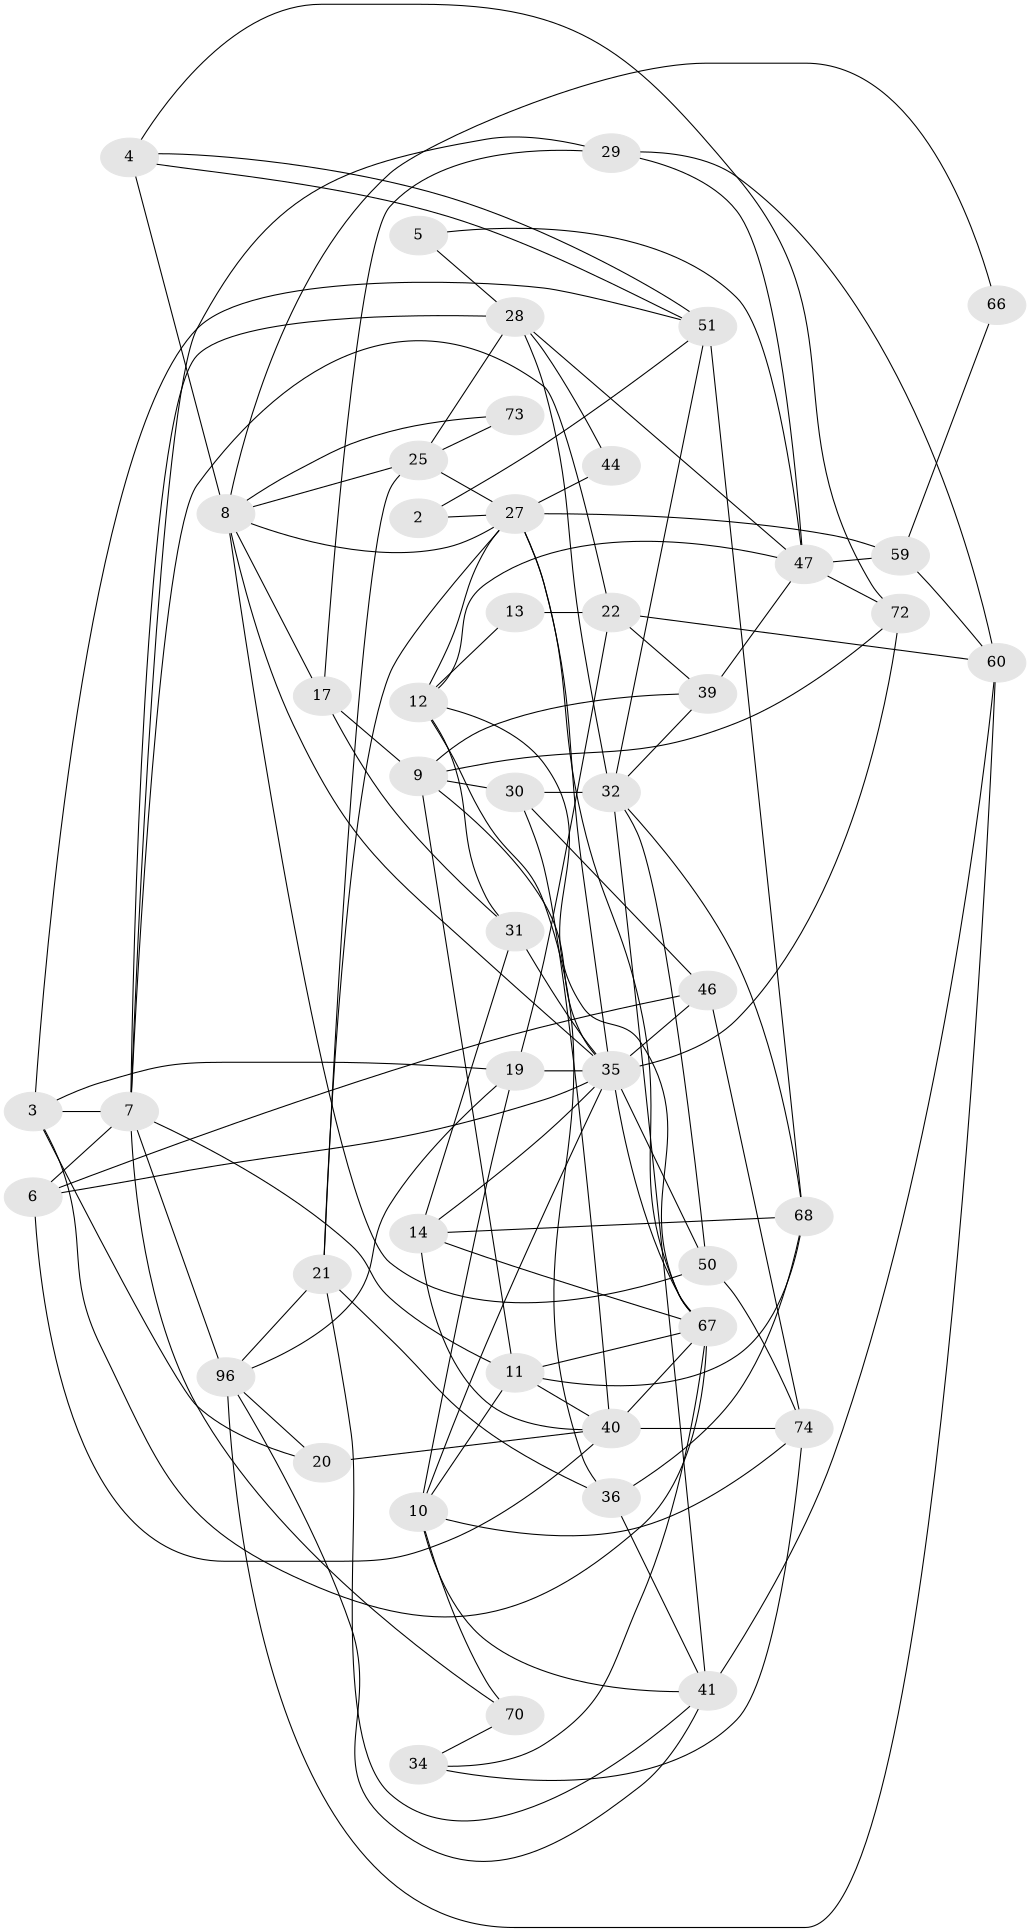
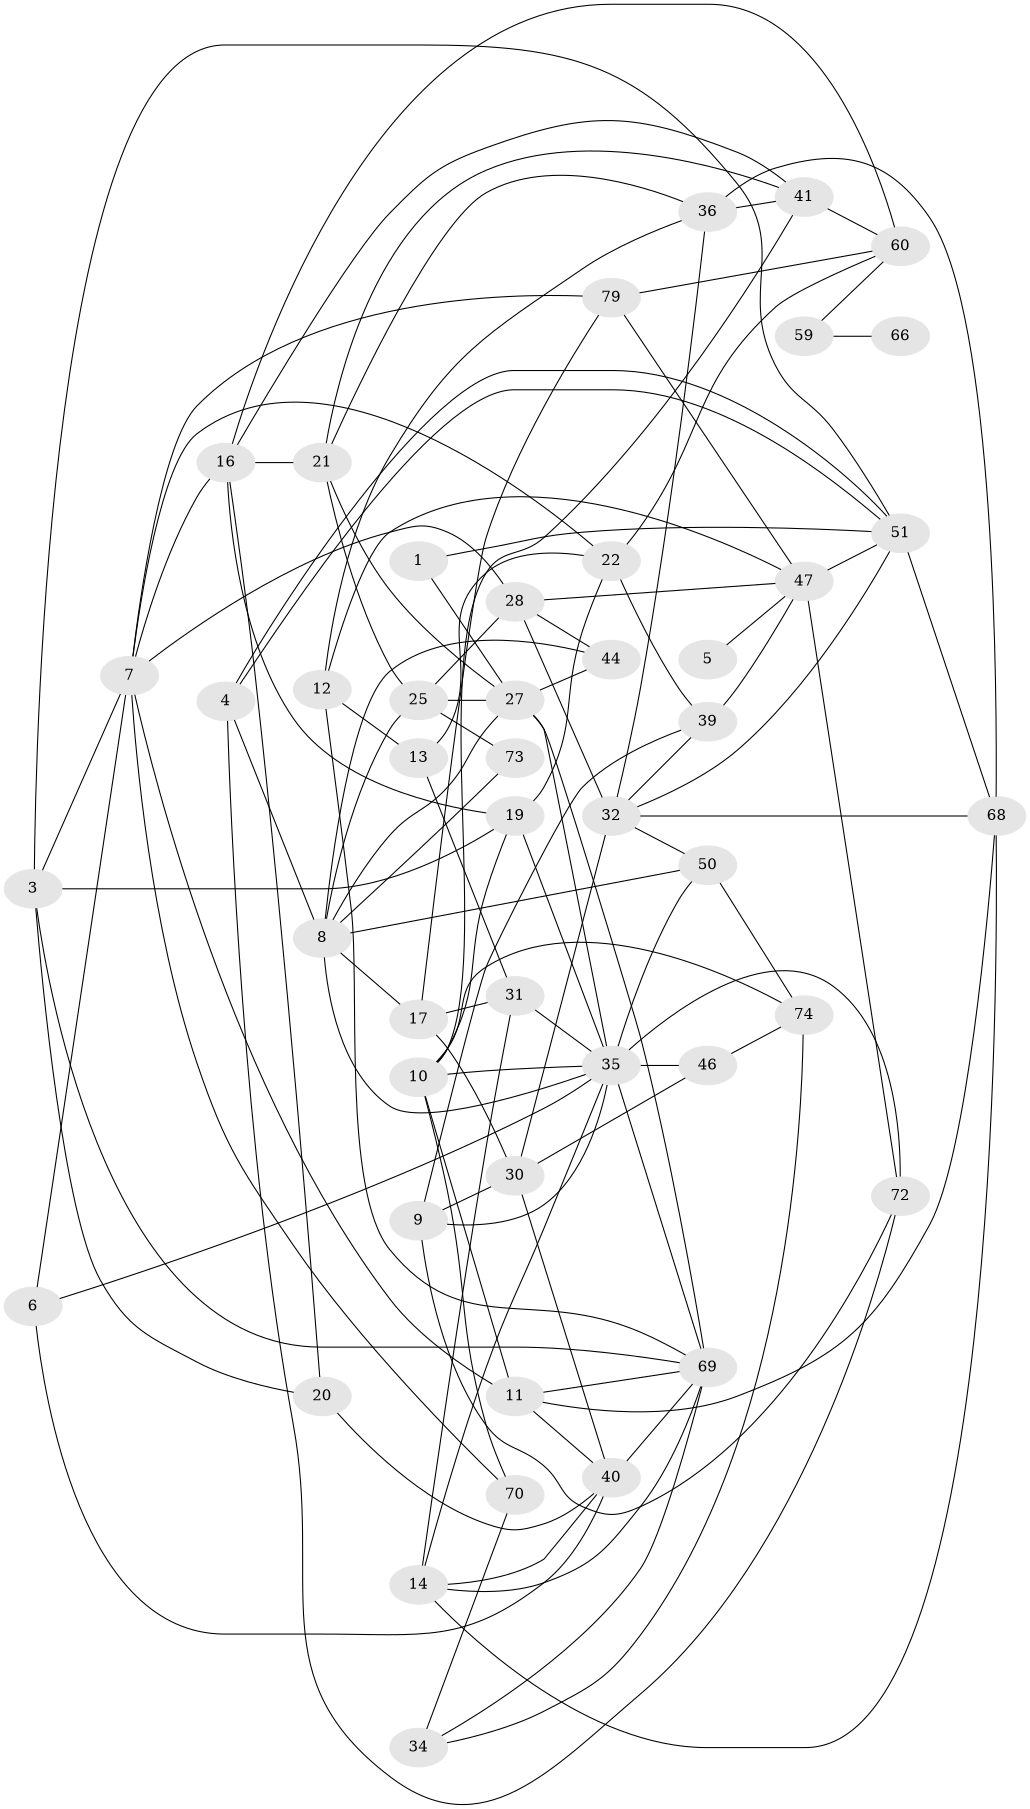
edge "66" -- "8": now "44" -- "8"
node "29": label "29" -> "79"
edge "5" -- "28": removed
node "2": label "2" -> "1"
edge "27" -- "59": removed
edge "59" -- "47": now "51" -- "47"
edge "27" -- "12": removed
edge "17" -- "9": now "17" -- "30"
edge "12" -- "31": now "13" -- "31"
edge "9" -- "11": removed
edge "46" -- "6": removed
edge "32" -- "41": now "32" -- "36"
node "67": label "67" -> "69"
node "96": label "96" -> "16"
edge "40" -- "74": removed
